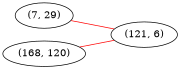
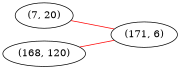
node "(7, 29)": label "(7, 29)" -> "(7, 20)"
node "(121, 6)": label "(121, 6)" -> "(171, 6)"
